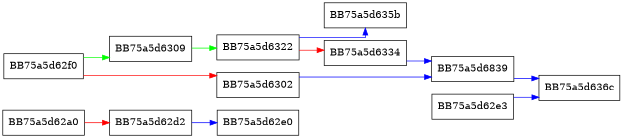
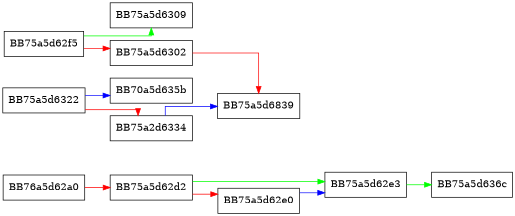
node "BB75a5d635b": label "BB75a5d635b" -> "BB70a5d635b"
edge "BB75a5d6309" -> "BB75a5d6322": removed
node "BB75a5d6334": label "BB75a5d6334" -> "BB75a2d6334"
node "BB75a5d62f0": label "BB75a5d62f0" -> "BB75a5d62f5"
edge "BB75a5d6302" -> "BB75a5d6839": color blue -> red
edge "BB75a5d6839" -> "BB75a5d636c": removed
edge "BB75a5d62e3" -> "BB75a5d636c": color blue -> green
node "BB75a5d62a0": label "BB75a5d62a0" -> "BB76a5d62a0"
edge "BB75a5d62d2" -> "BB75a5d62e0": color blue -> red
edge "BB75a5d62d2" -> "BB75a5d62e3": added
edge "BB75a5d62e0" -> "BB75a5d62e3": added
